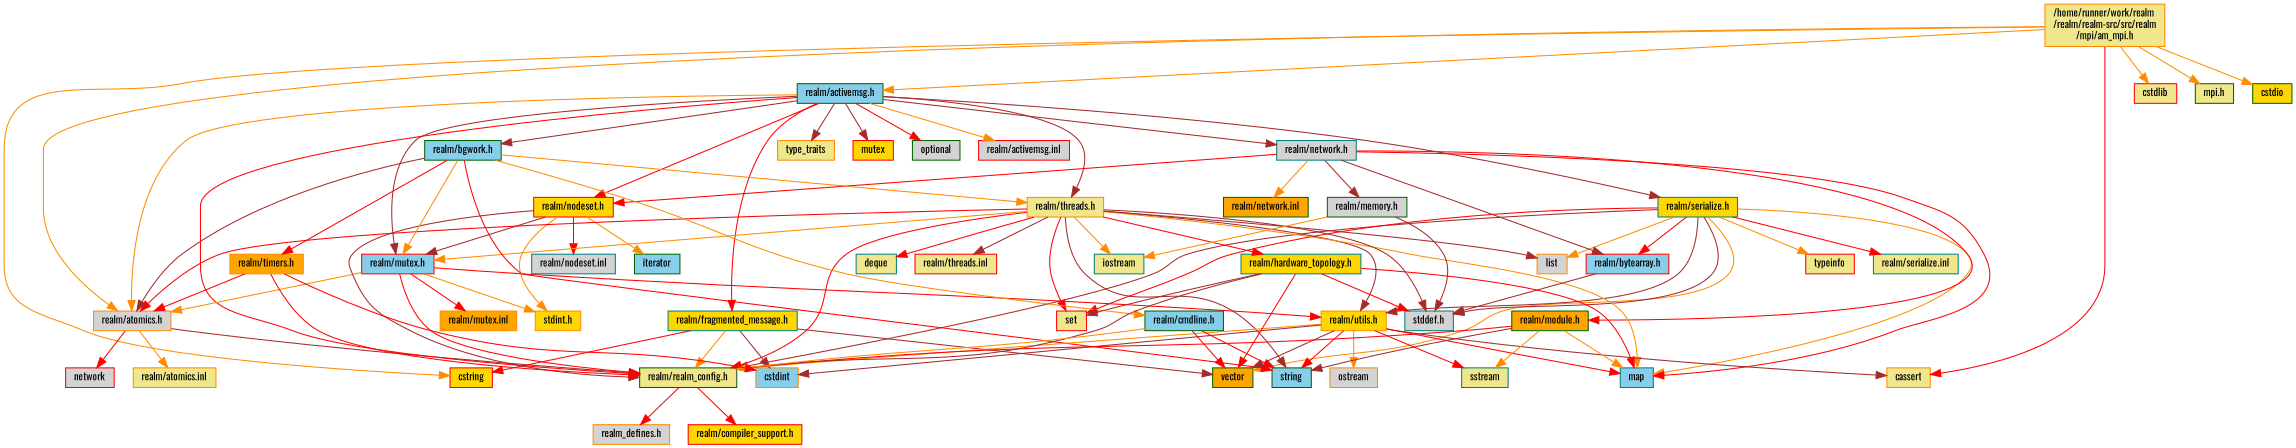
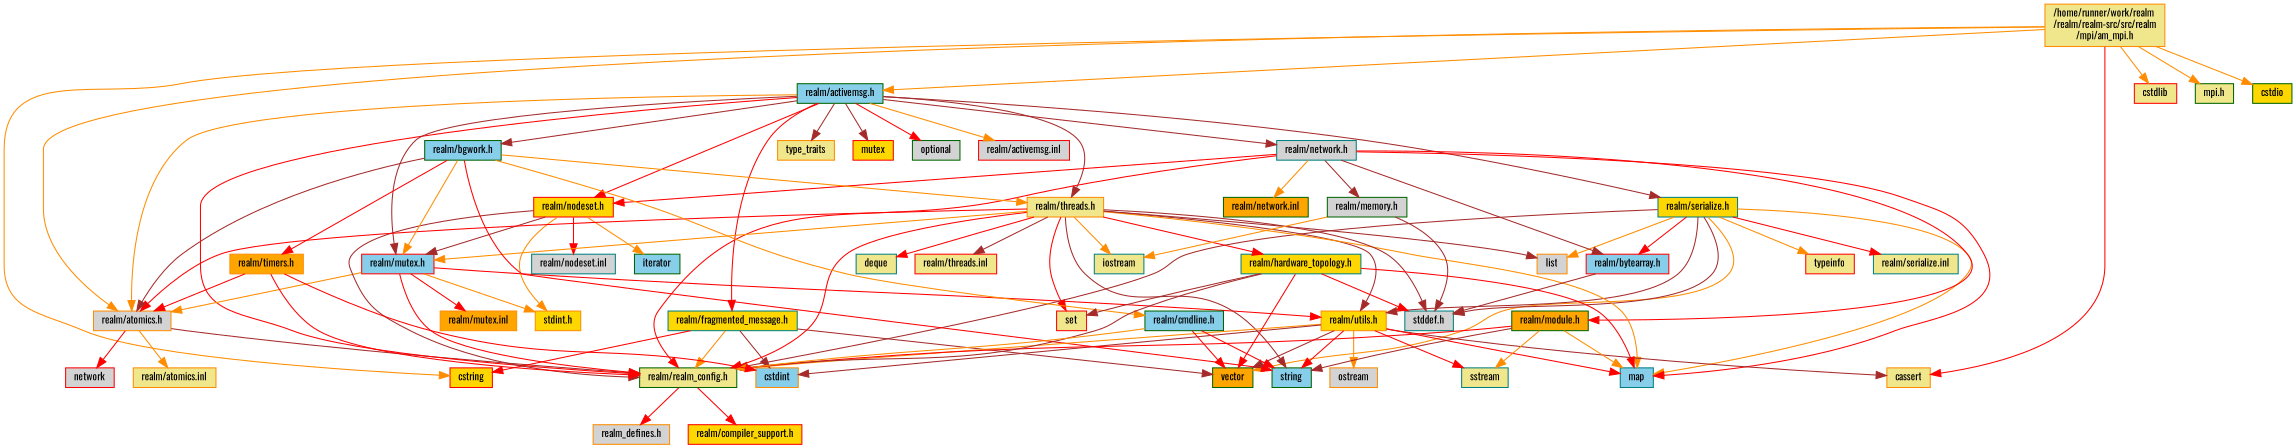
edge "realm/network.h" -> "realm/realm_config.h": added
edge "realm/serialize.h" -> "set": removed
